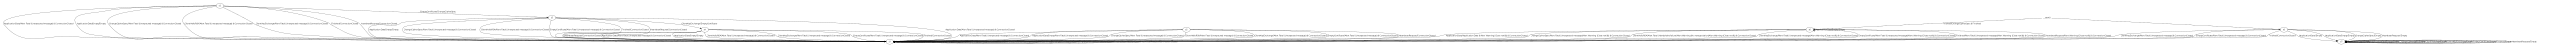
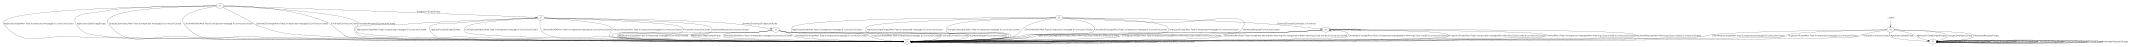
edge "s2" -> "s3": label "EmptyCertificate/ChangeCipherSpec" -> "EmptyCertificate/Empty"
edge "__start0" -> "s6": now "s5" -> "s6"
